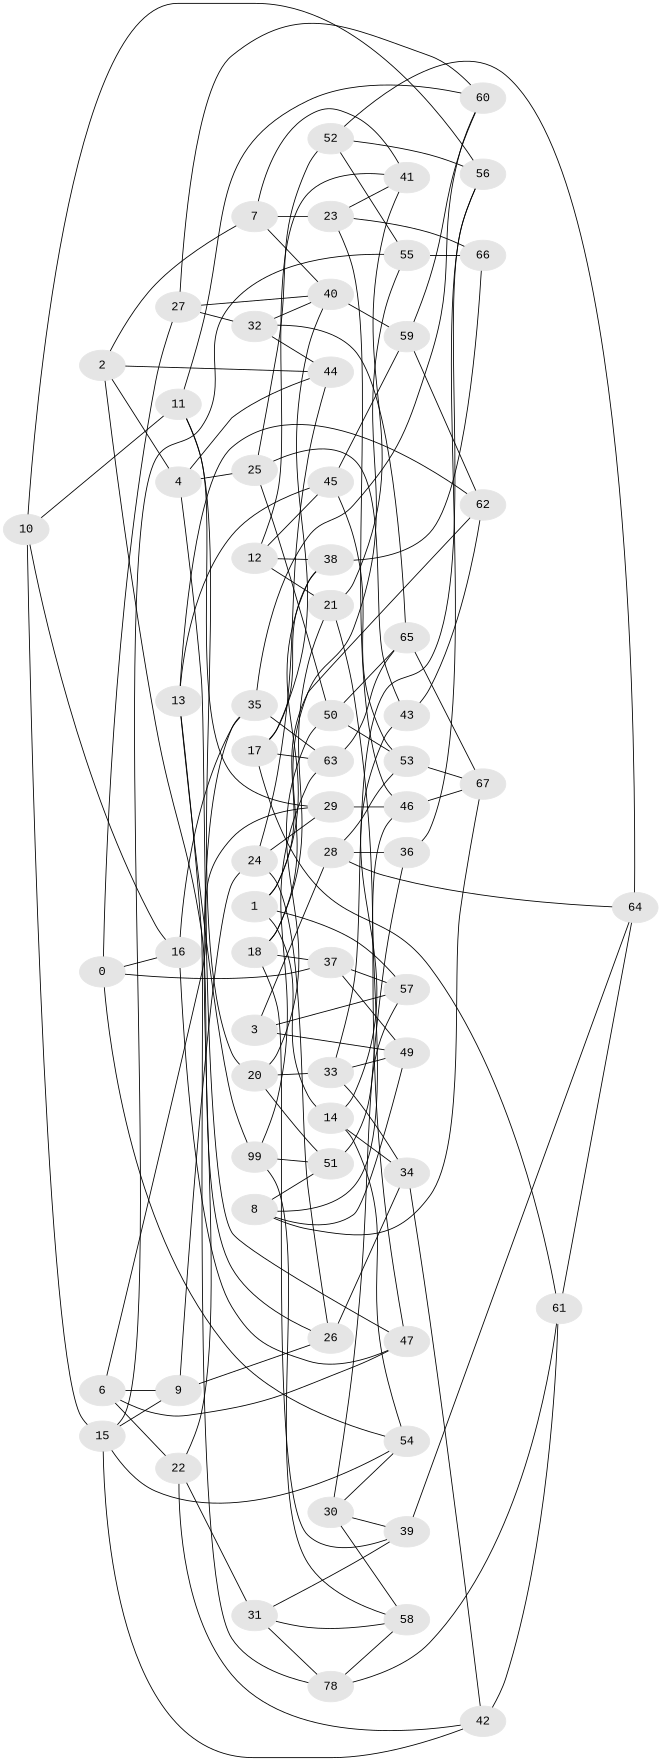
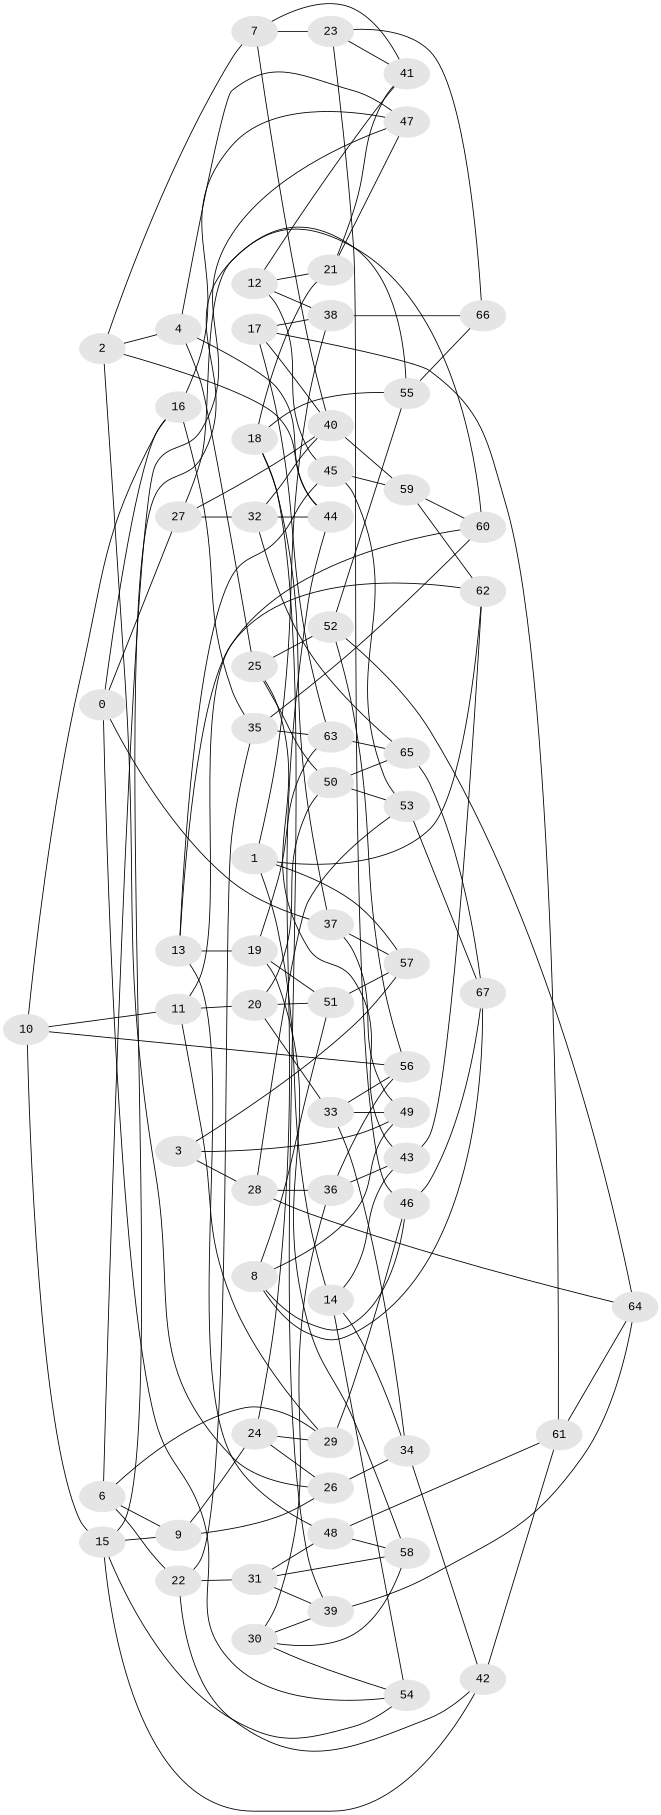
node "99": label "99" -> "19"
edge "43" -- "36": added
node "78": label "78" -> "48"
